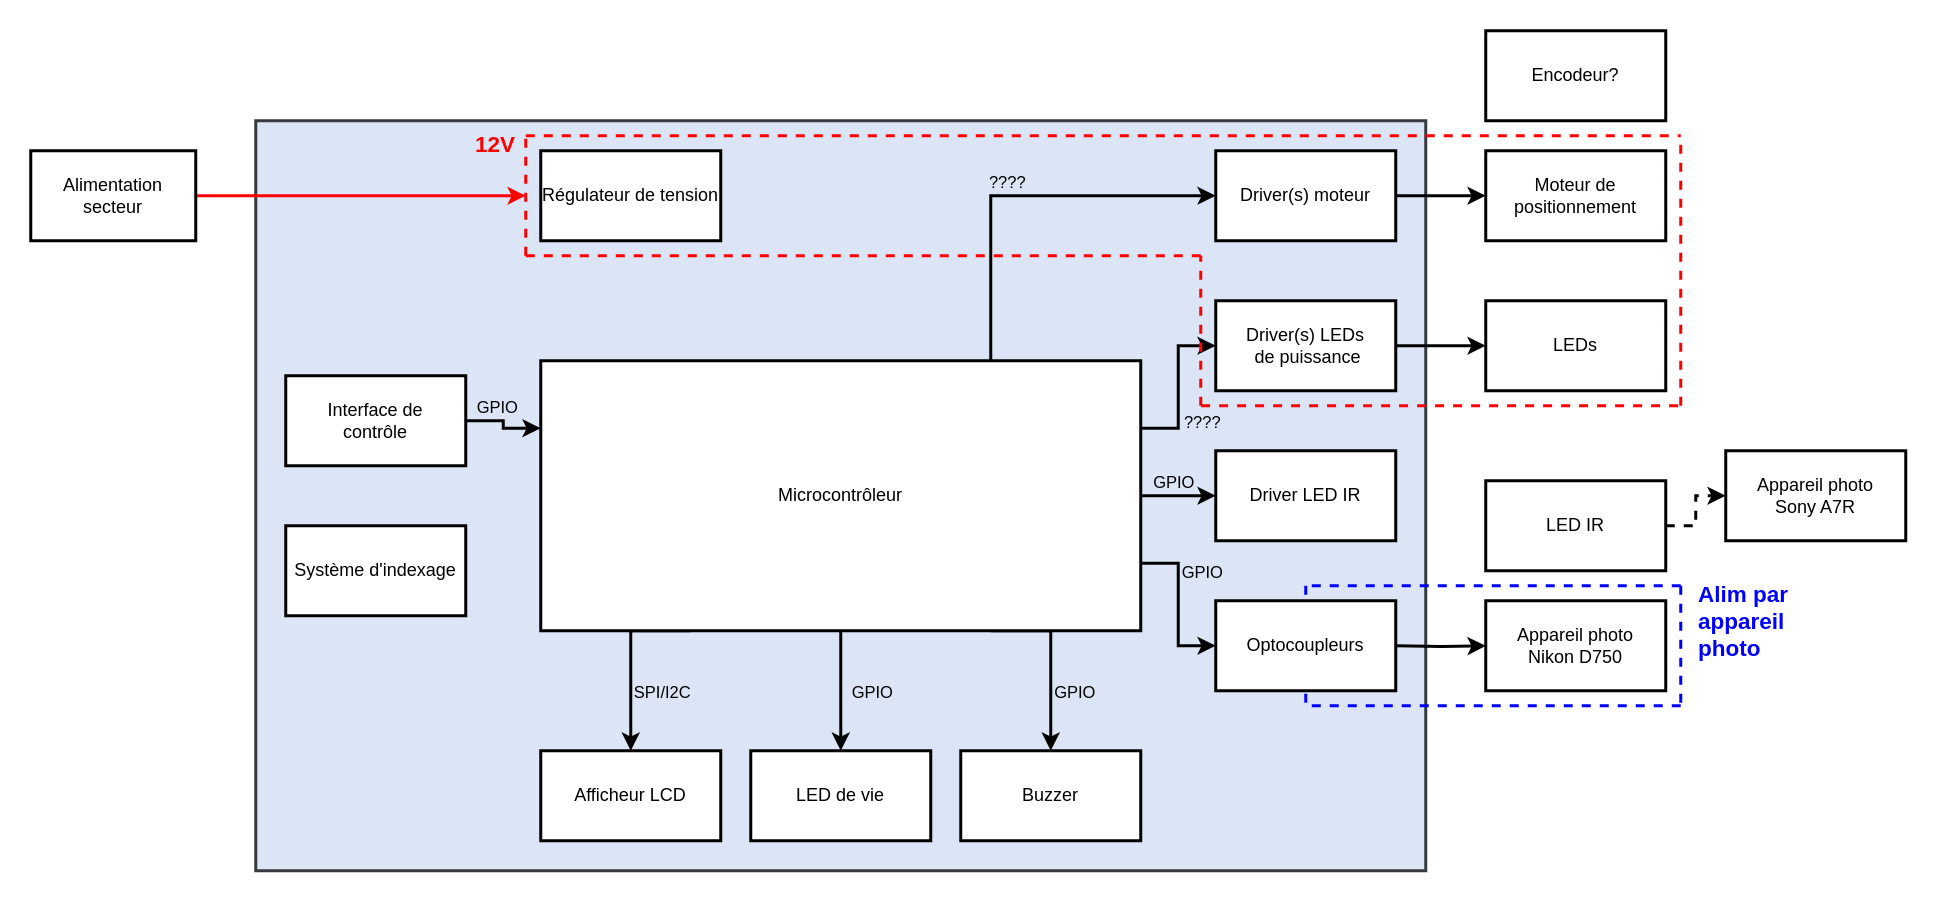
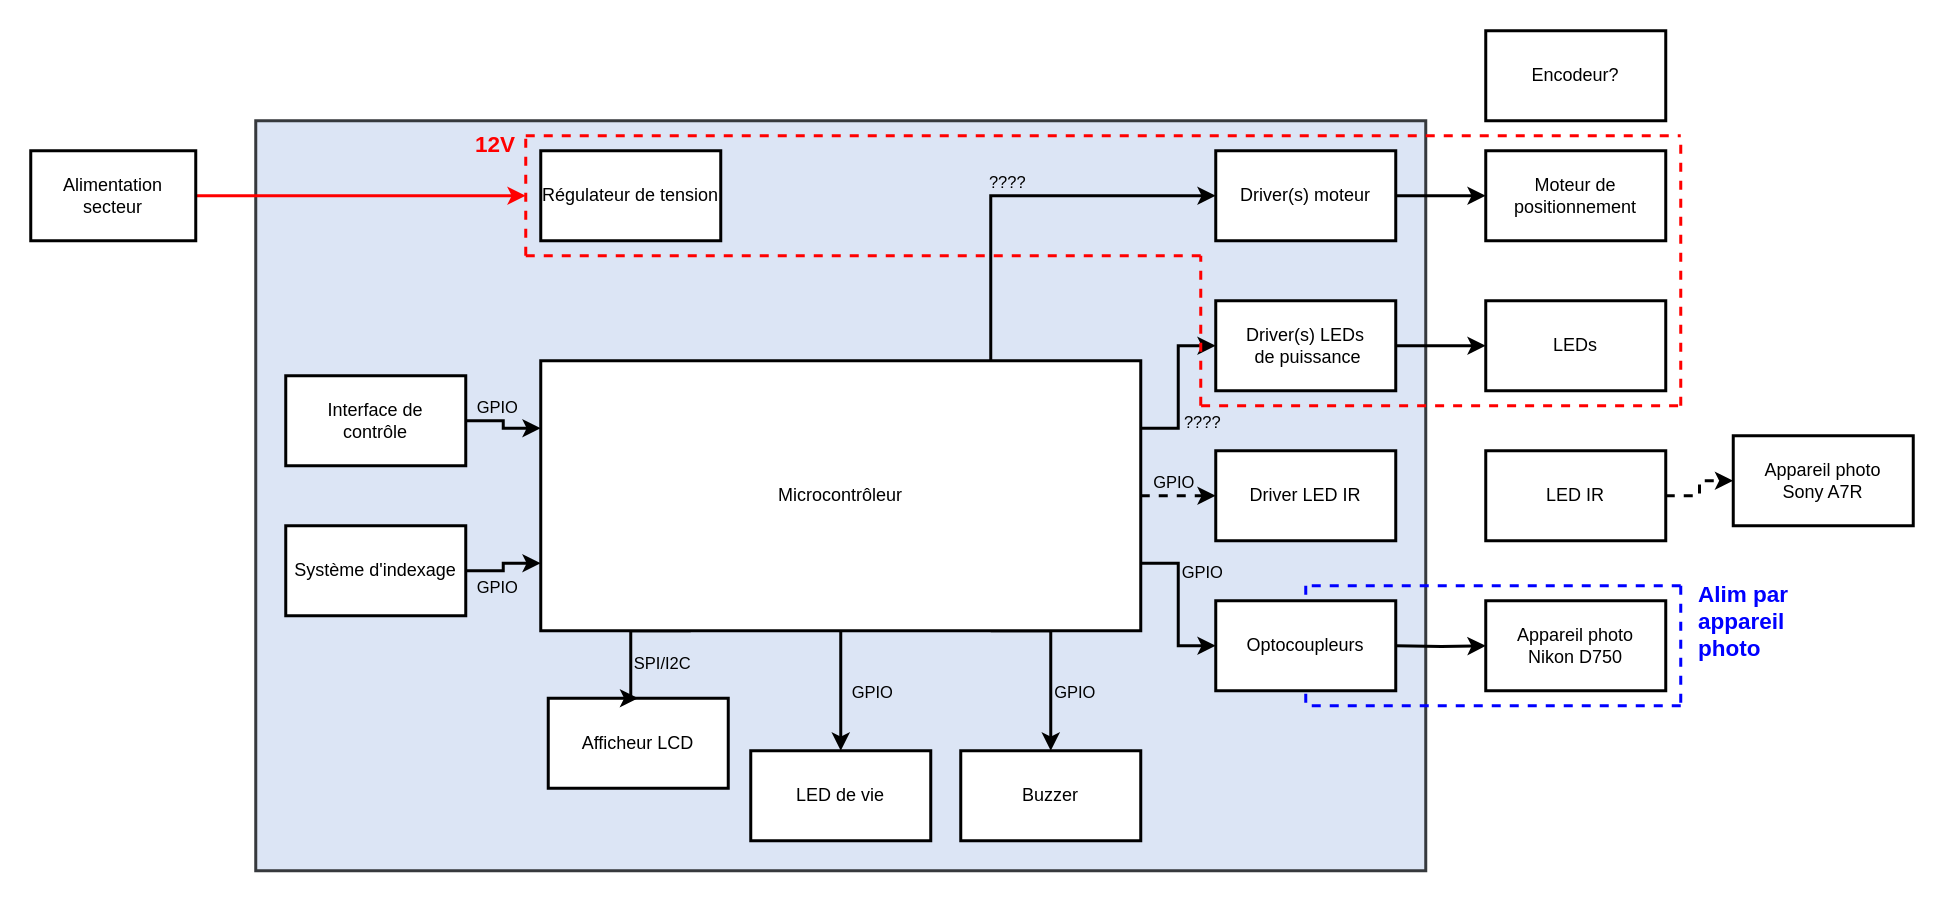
edge "Microcontrôleur" -> "Driver LED IR": style solid -> dashed
node "Appareil photo Sony A7R": moved (1816, 496) -> (1823, 481)
node "LED IR": moved (1576, 526) -> (1576, 496)
edge "Système d'indexage" -> "Microcontrôleur": added, label "GPIO"
node "Afficheur LCD": moved (631, 796) -> (638, 743)
